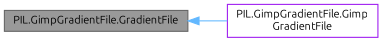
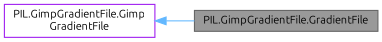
edge "PIL.GimpGradientFile.Gimp GradientFile" -> "PIL.GimpGradientFile.GradientFile": reversed
